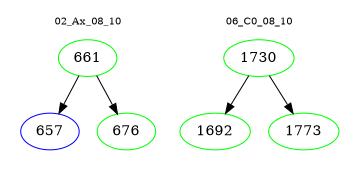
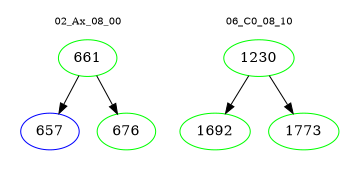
cluster "02_Ax_08_10": label "02_Ax_08_10" -> "02_Ax_08_00"
node "1730": label "1730" -> "1230"
